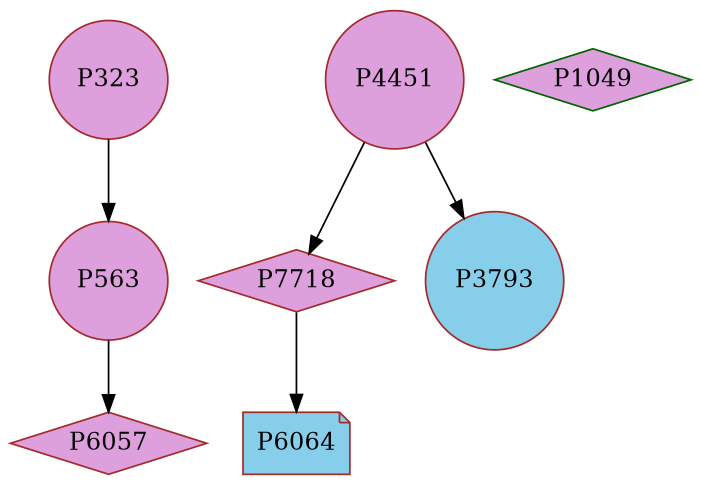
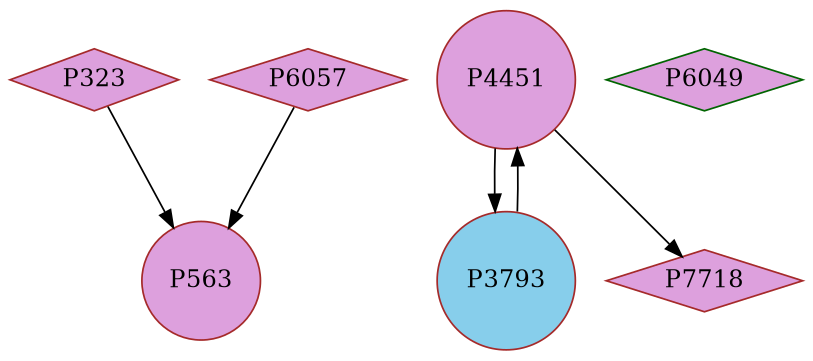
node "P323": shape circle -> diamond
node "P1049": label "P1049" -> "P6049"
edge "P3793" -> "P4451": added
edge "P563" -> "P6057": reversed
node "P6064": removed
